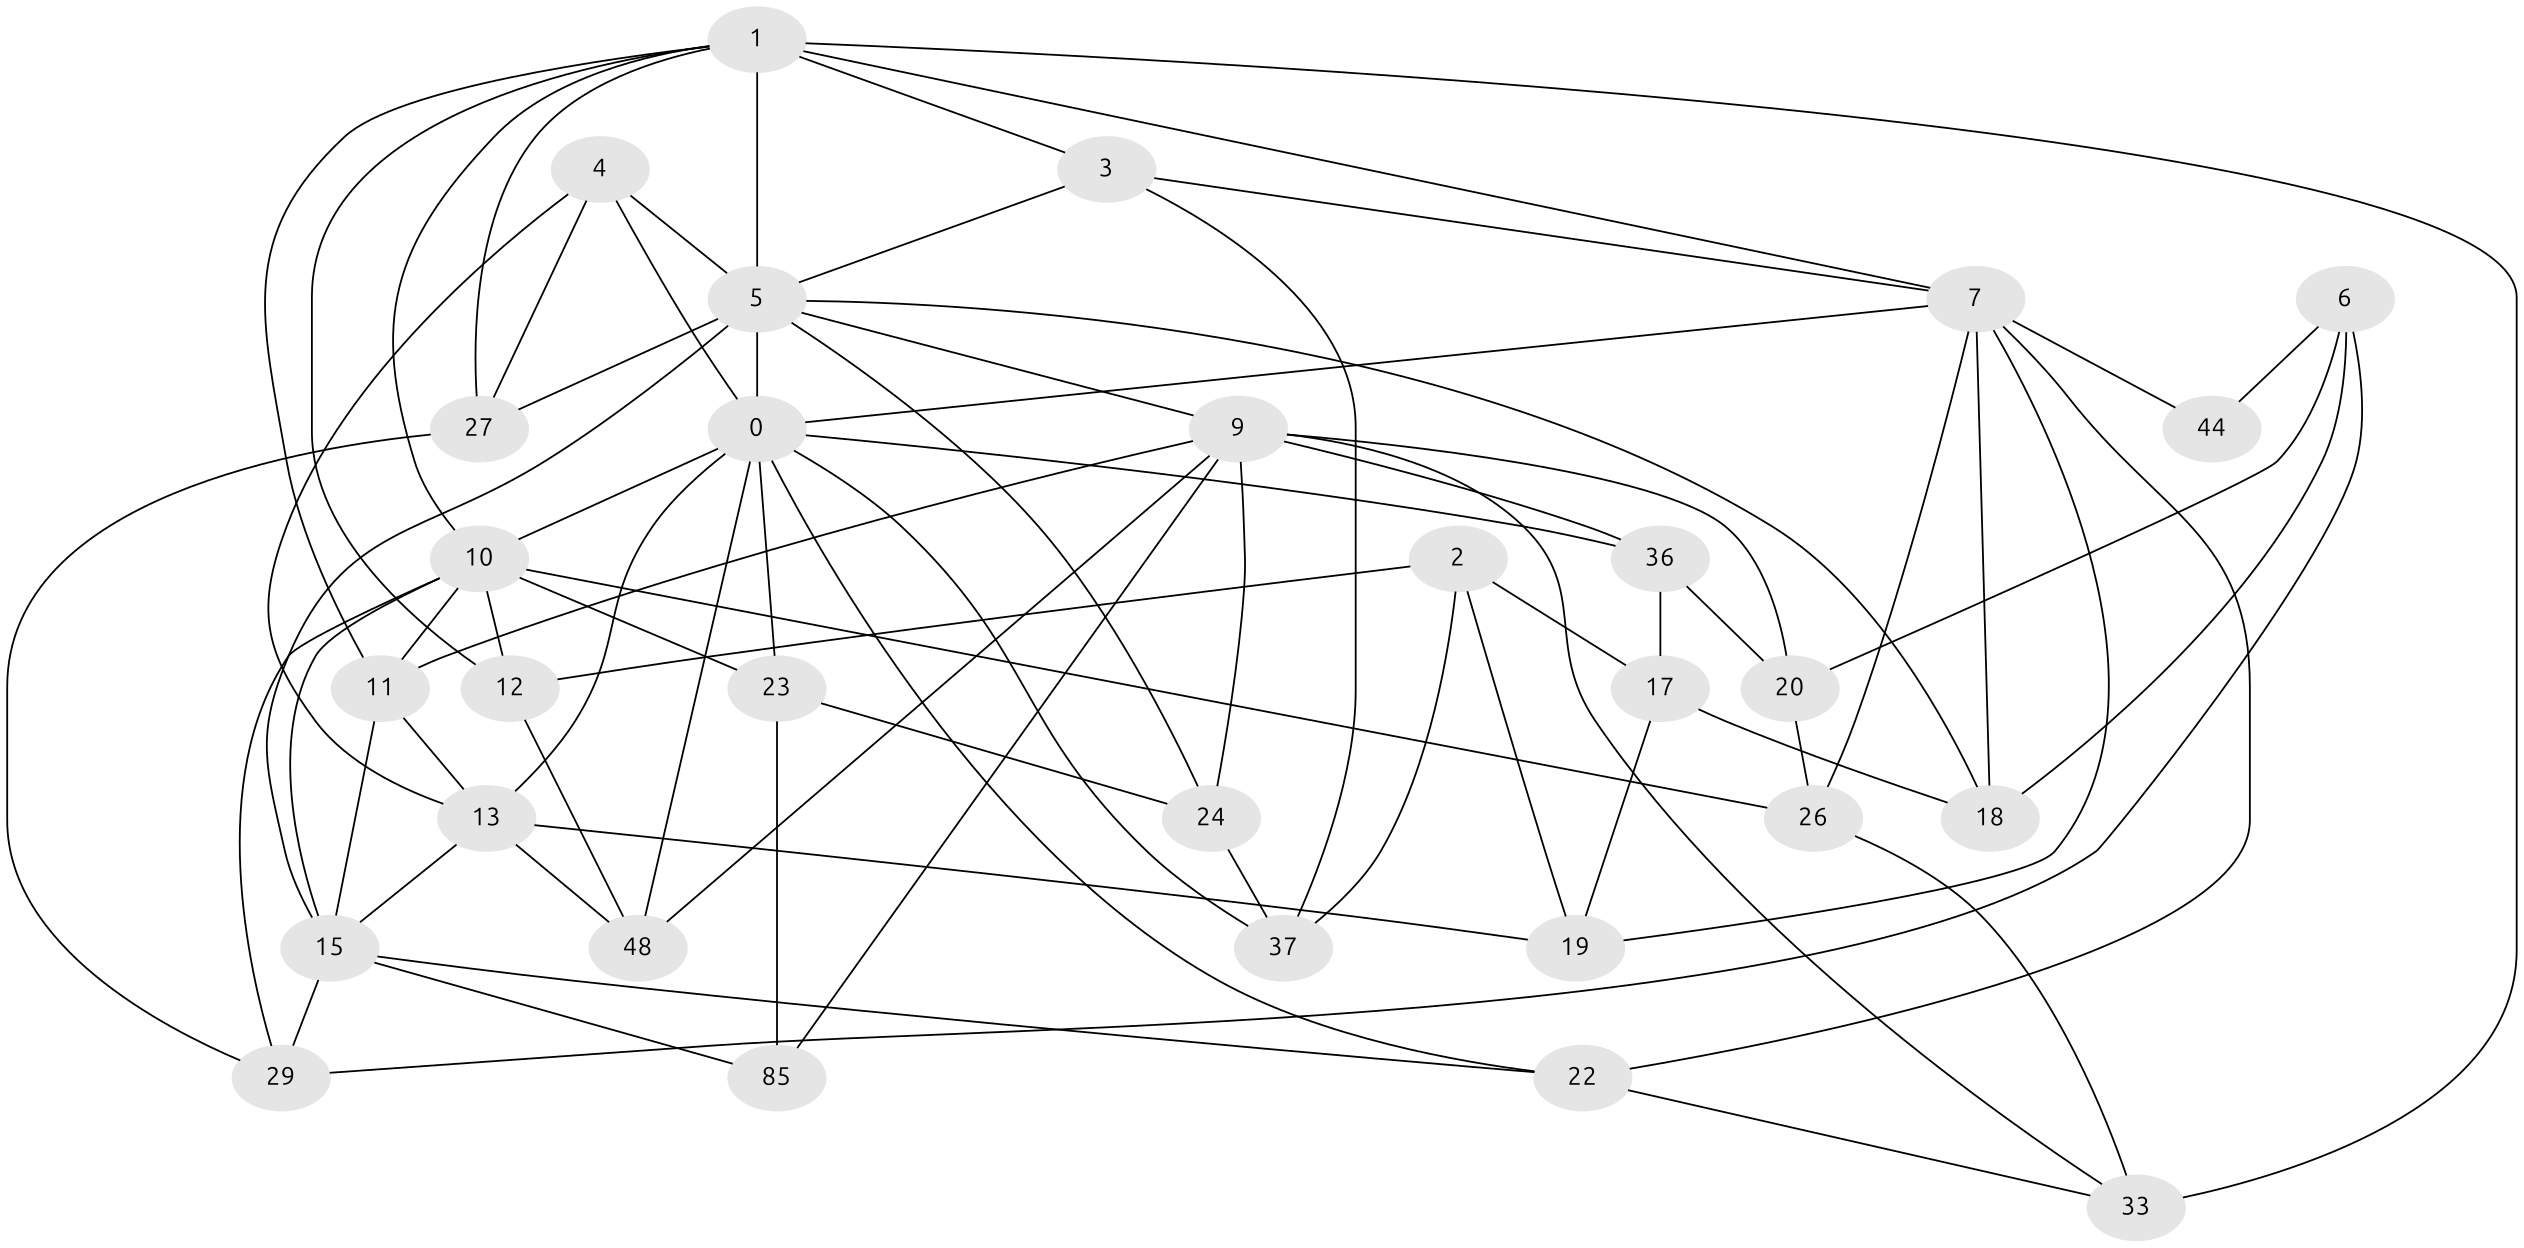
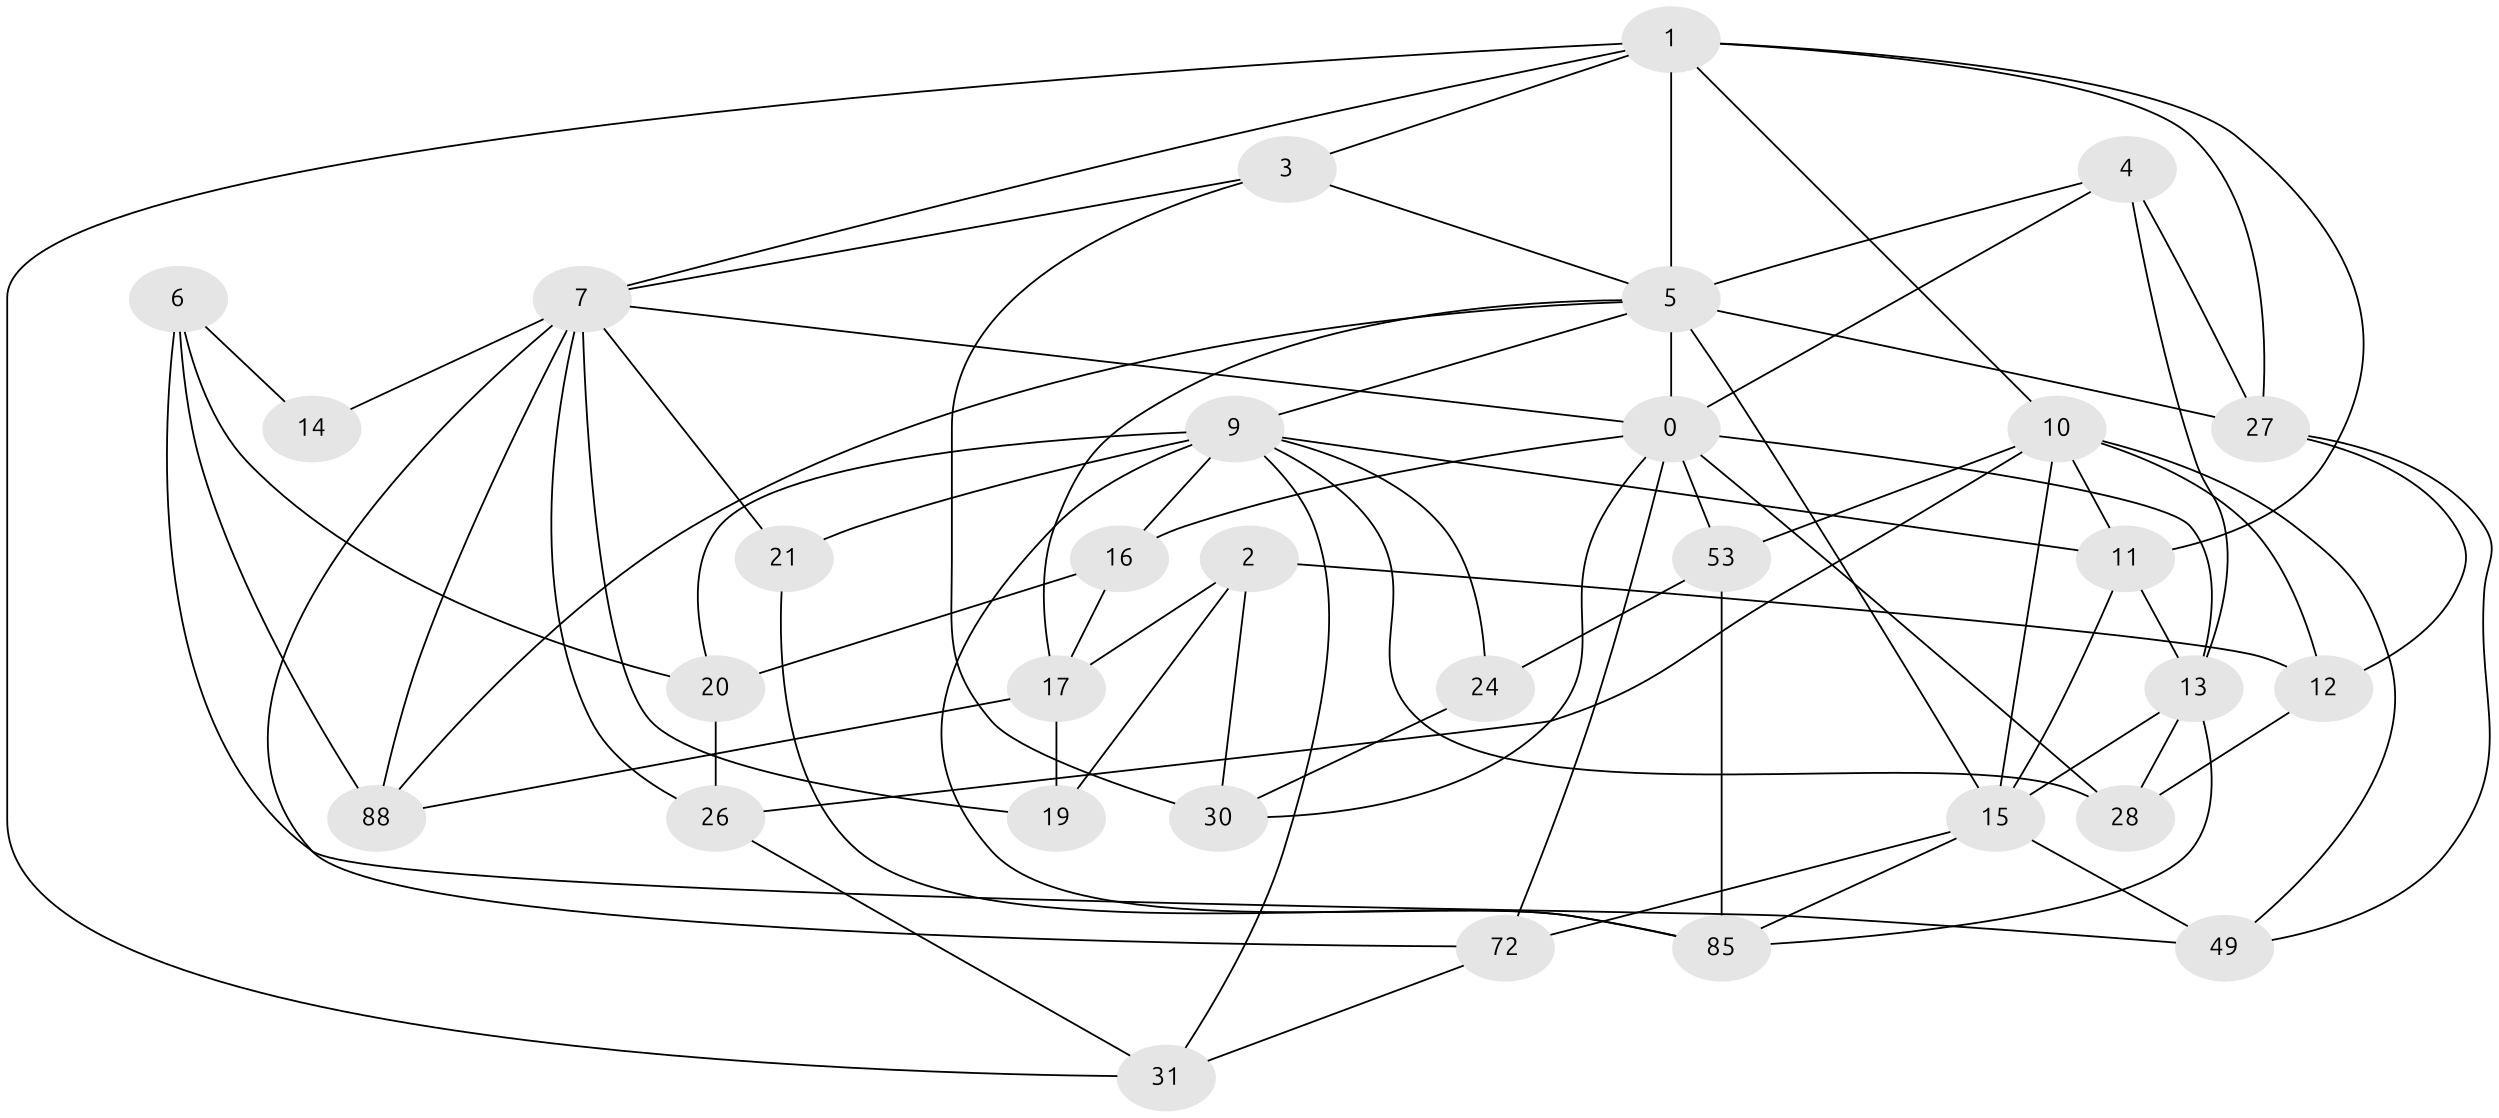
edge "1" -- "12": now "27" -- "12"
node "44": label "44" -> "14"
edge "0" -- "10": removed
edge "5" -- "24": now "5" -- "17"
node "21": added
node "36": label "36" -> "16"
node "23": label "23" -> "53"
node "18": label "18" -> "88"
edge "13" -- "19": now "13" -- "85"
node "48": label "48" -> "28"
node "37": label "37" -> "30"
node "29": label "29" -> "49"
node "22": label "22" -> "72"
node "33": label "33" -> "31"
